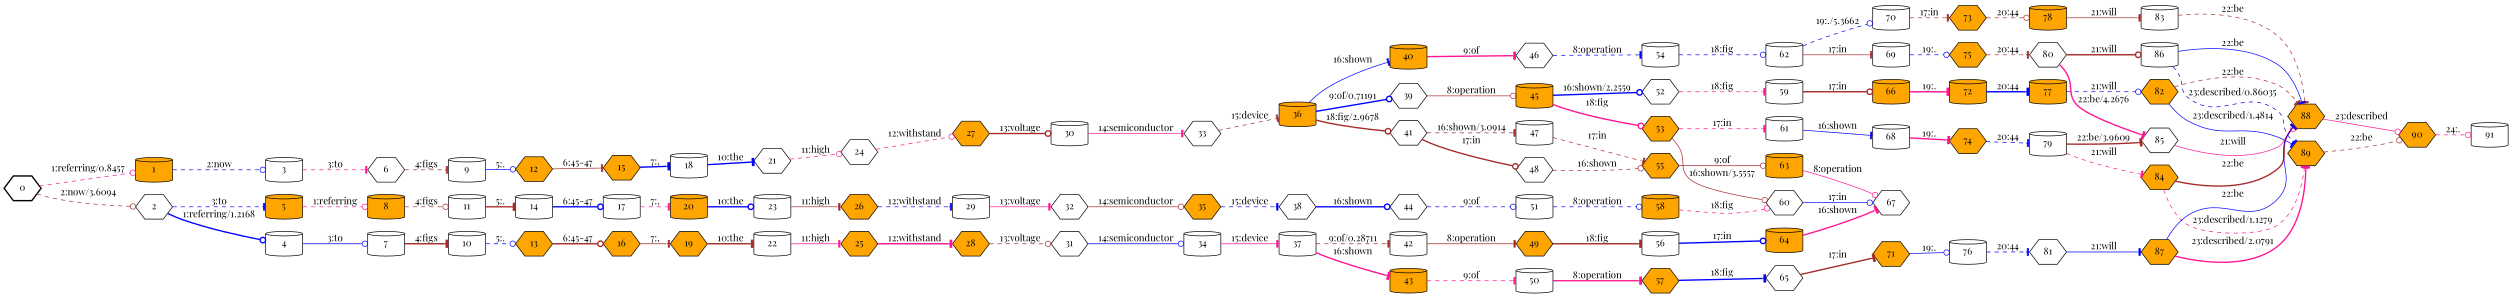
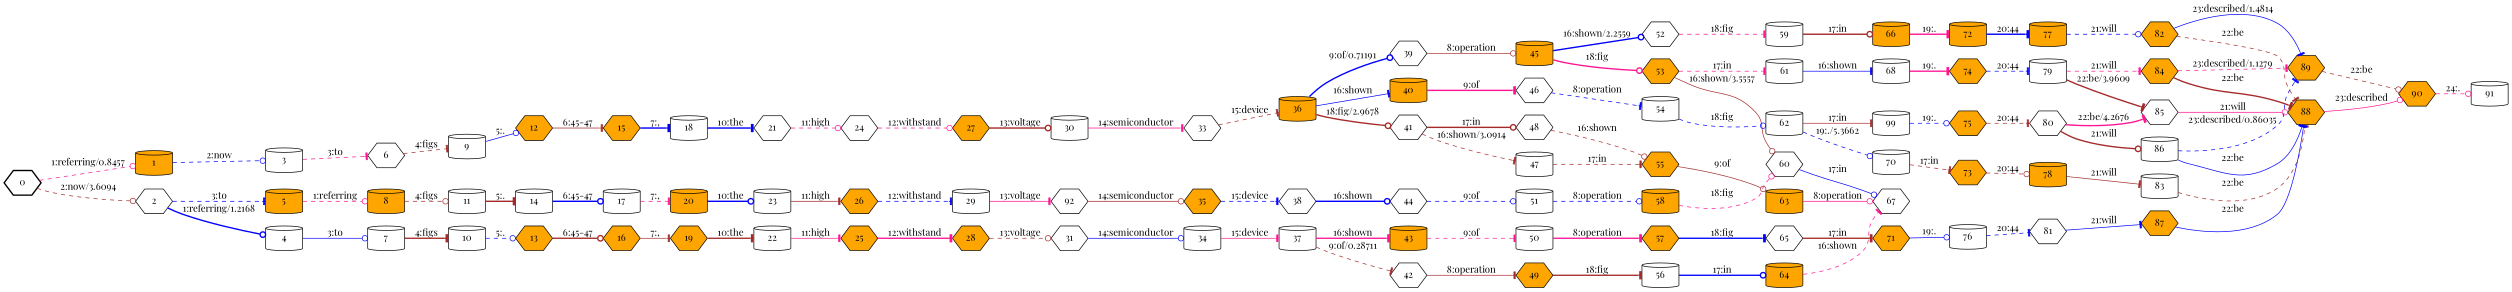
node "69": label "69" -> "99"
node "32": label "32" -> "92"
edge "64" -> "67": style bold -> dashed
node "42": shape cylinder -> hexagon
edge "87" -> "89": removed, label "23:described/2.0791"
